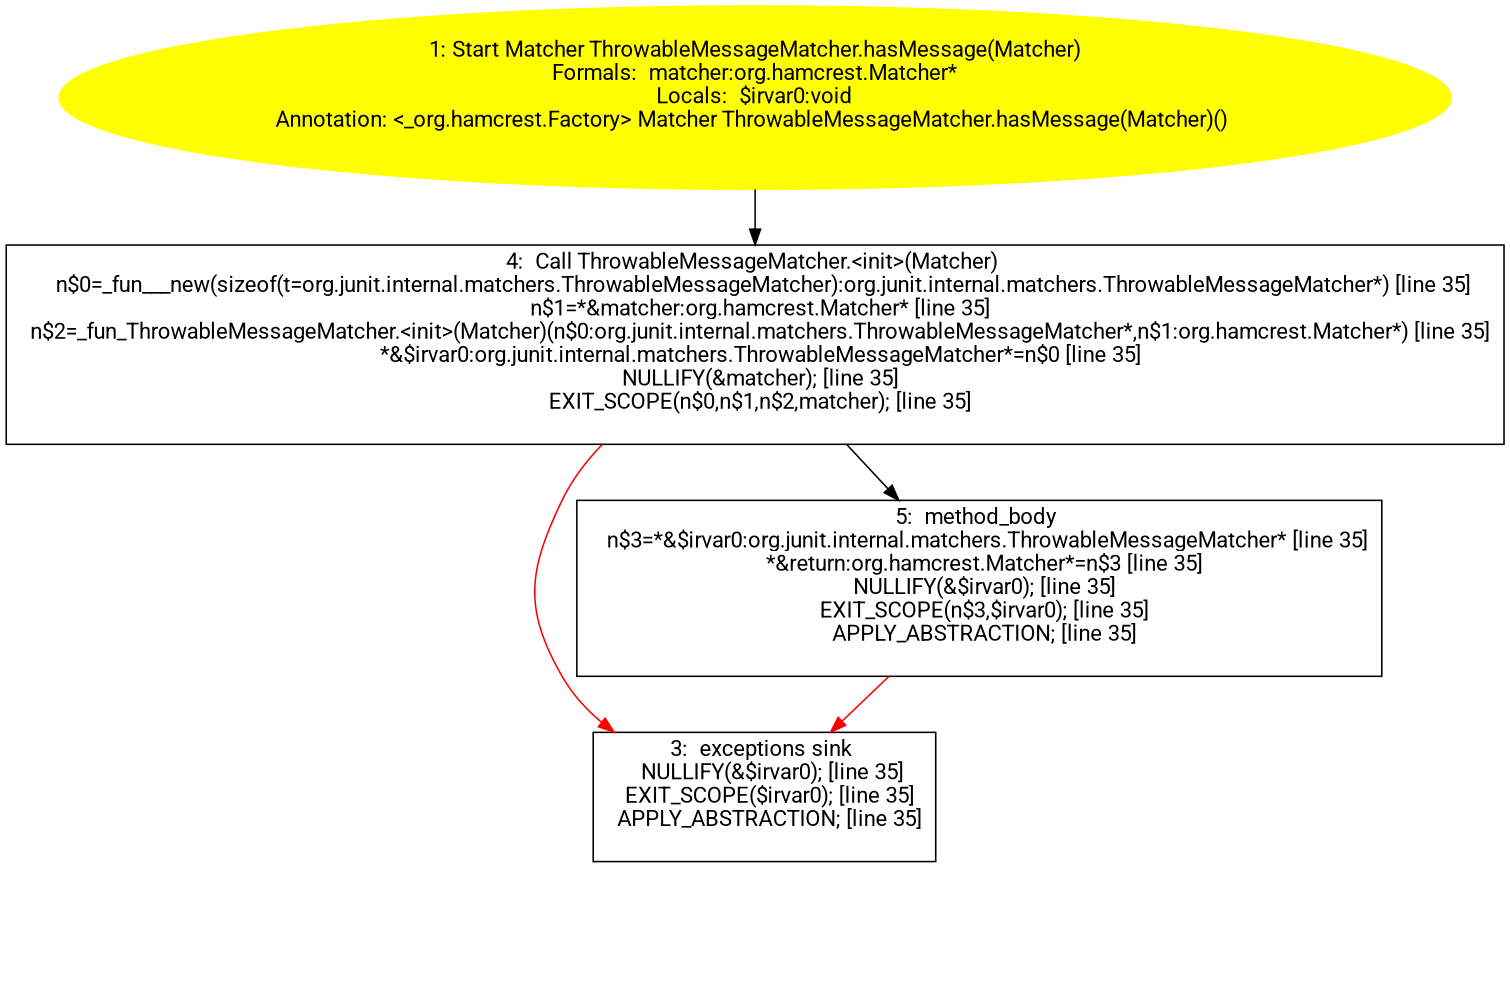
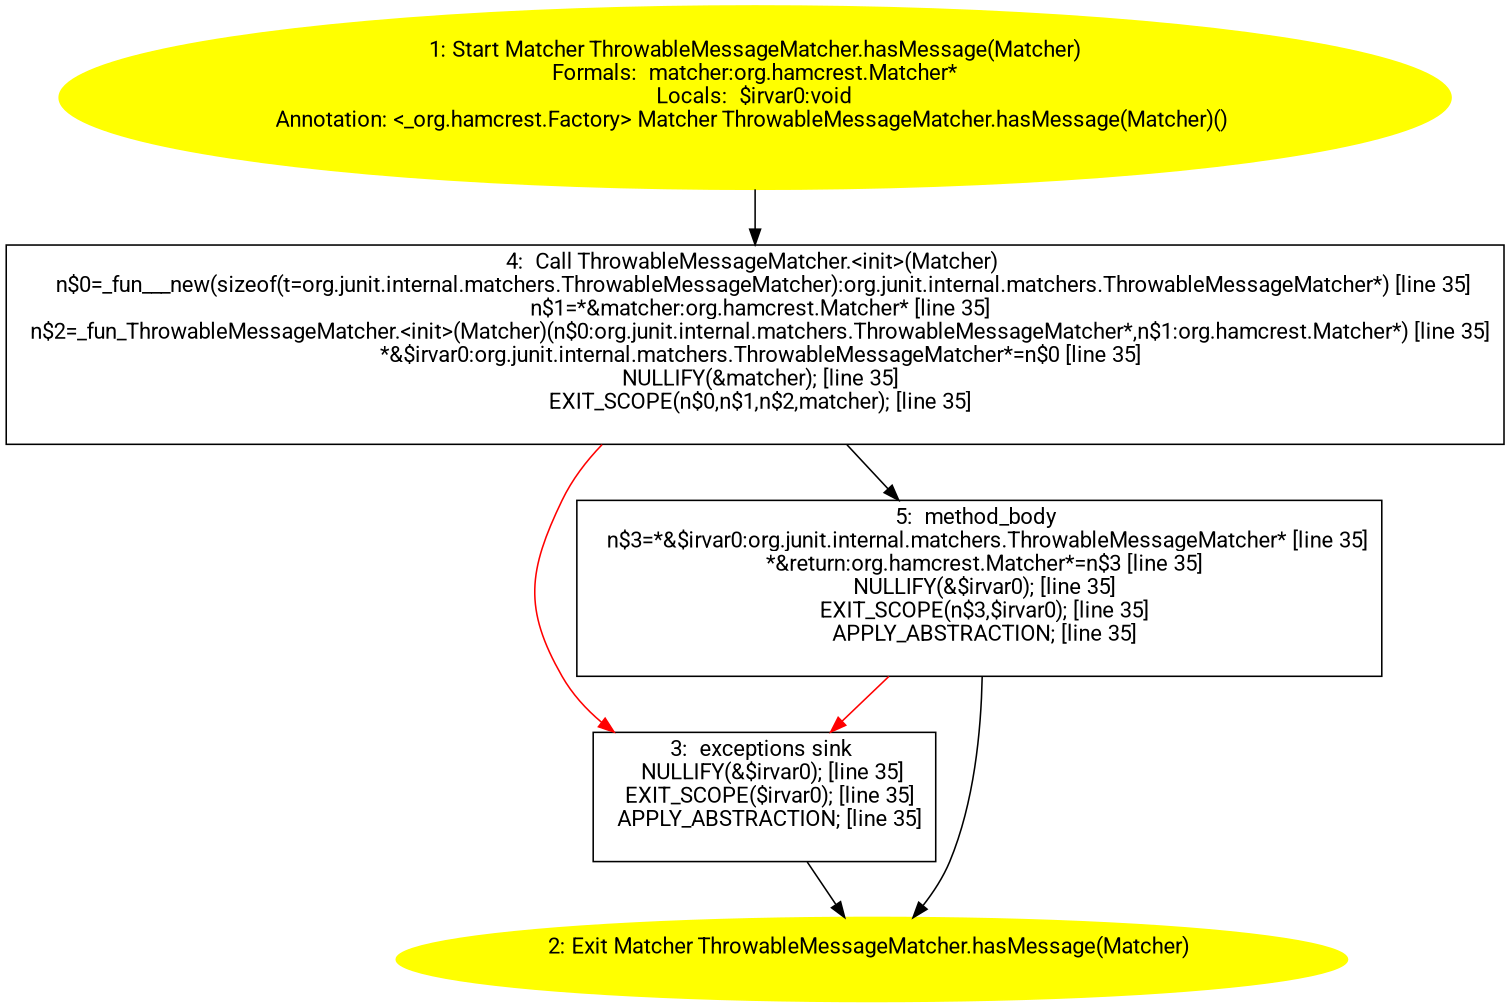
node "2: Exit Matcher ThrowableMessageMatcher.hasMessage(Matcher)": added
